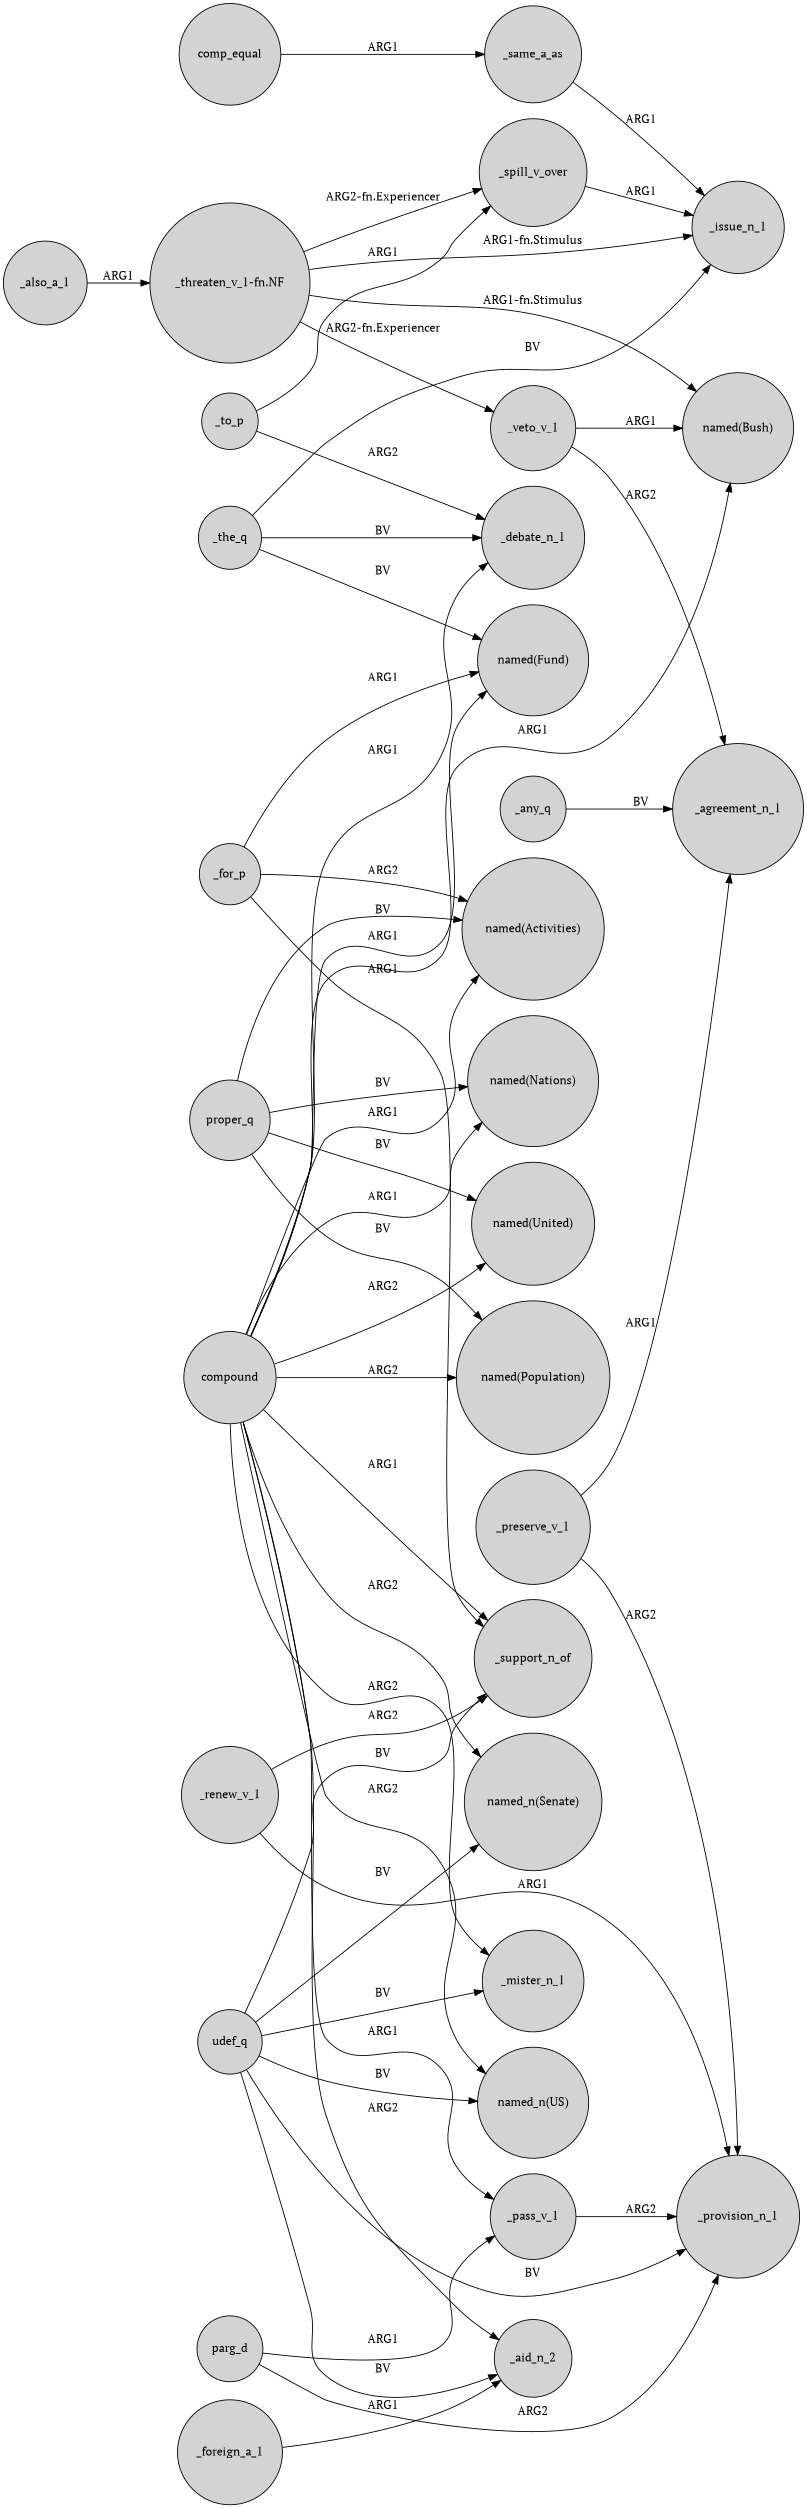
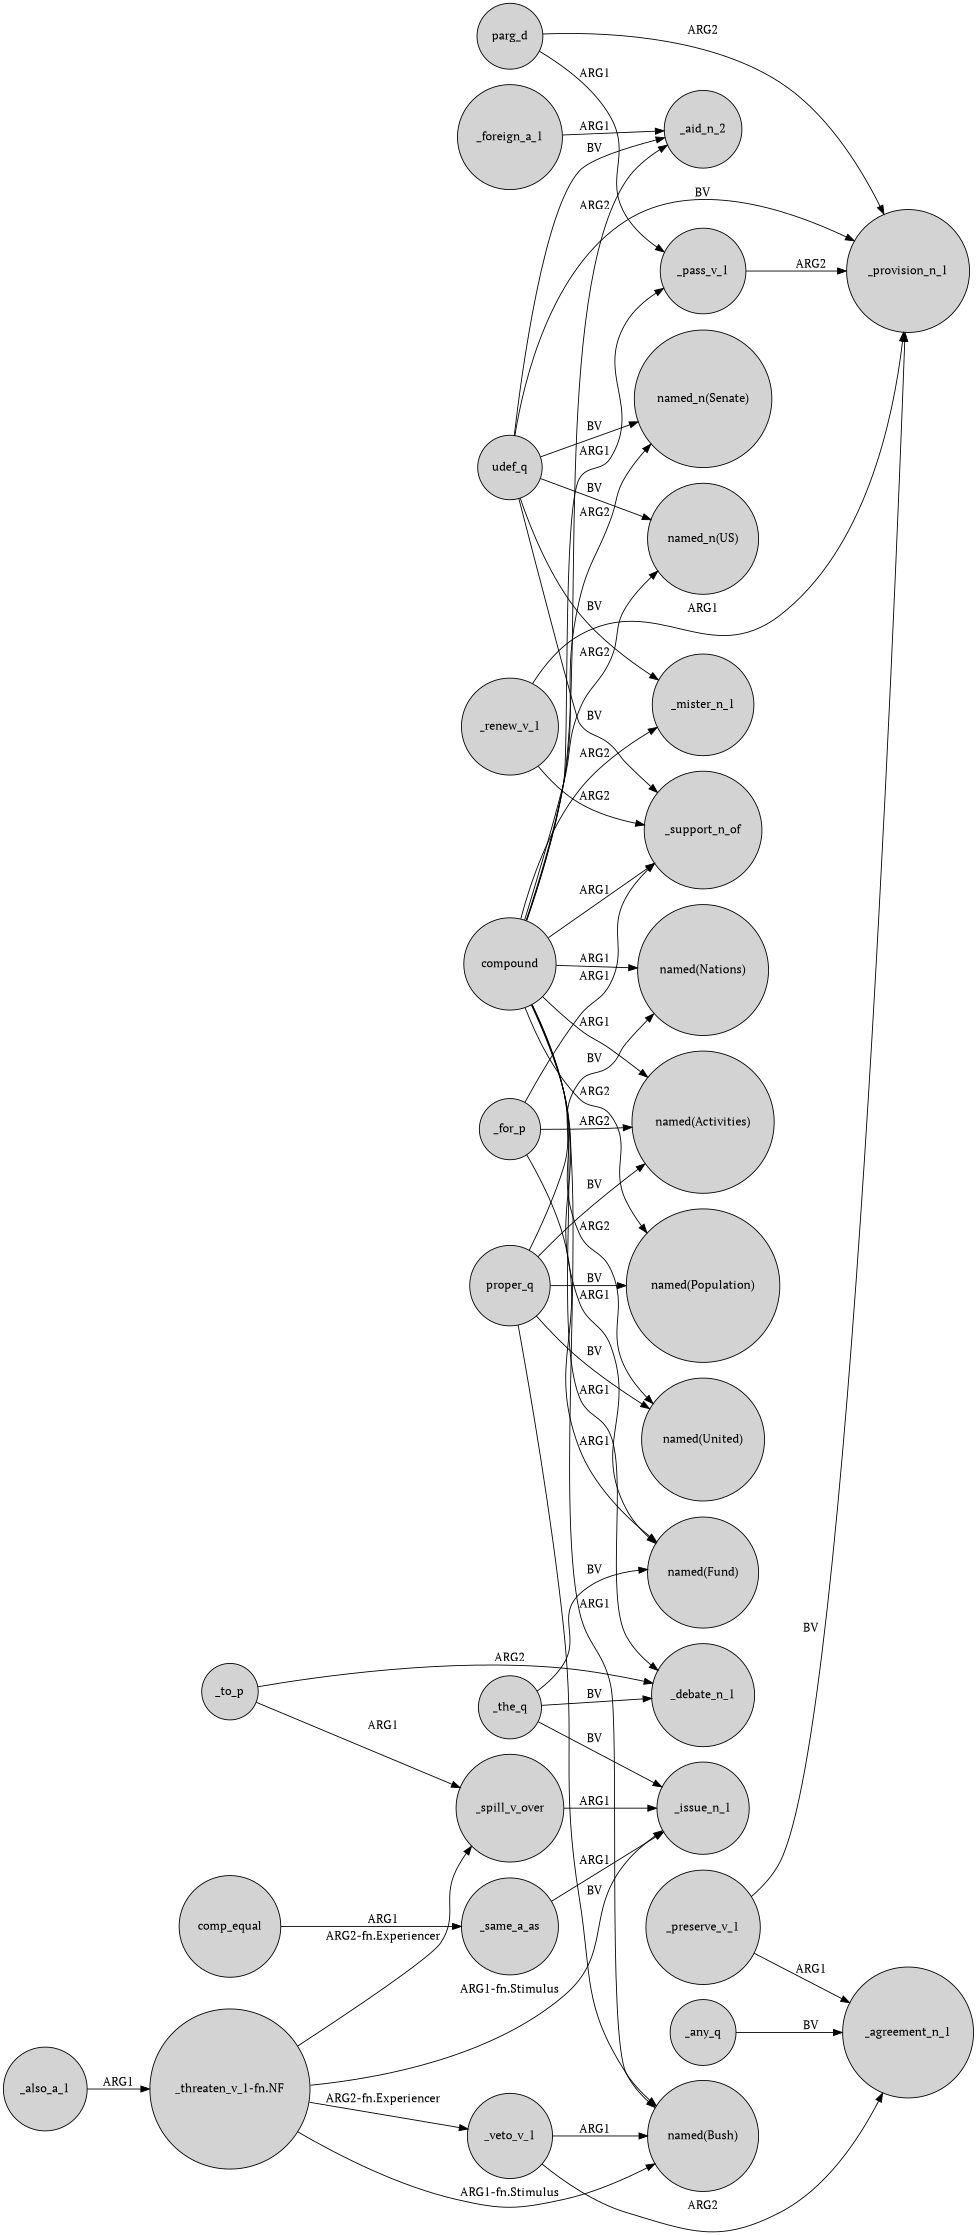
edge "_preserve_v_1" -> "_provision_n_1": label "ARG2" -> "BV"
edge "proper_q" -> "named(Bush)": added, label "BV"
